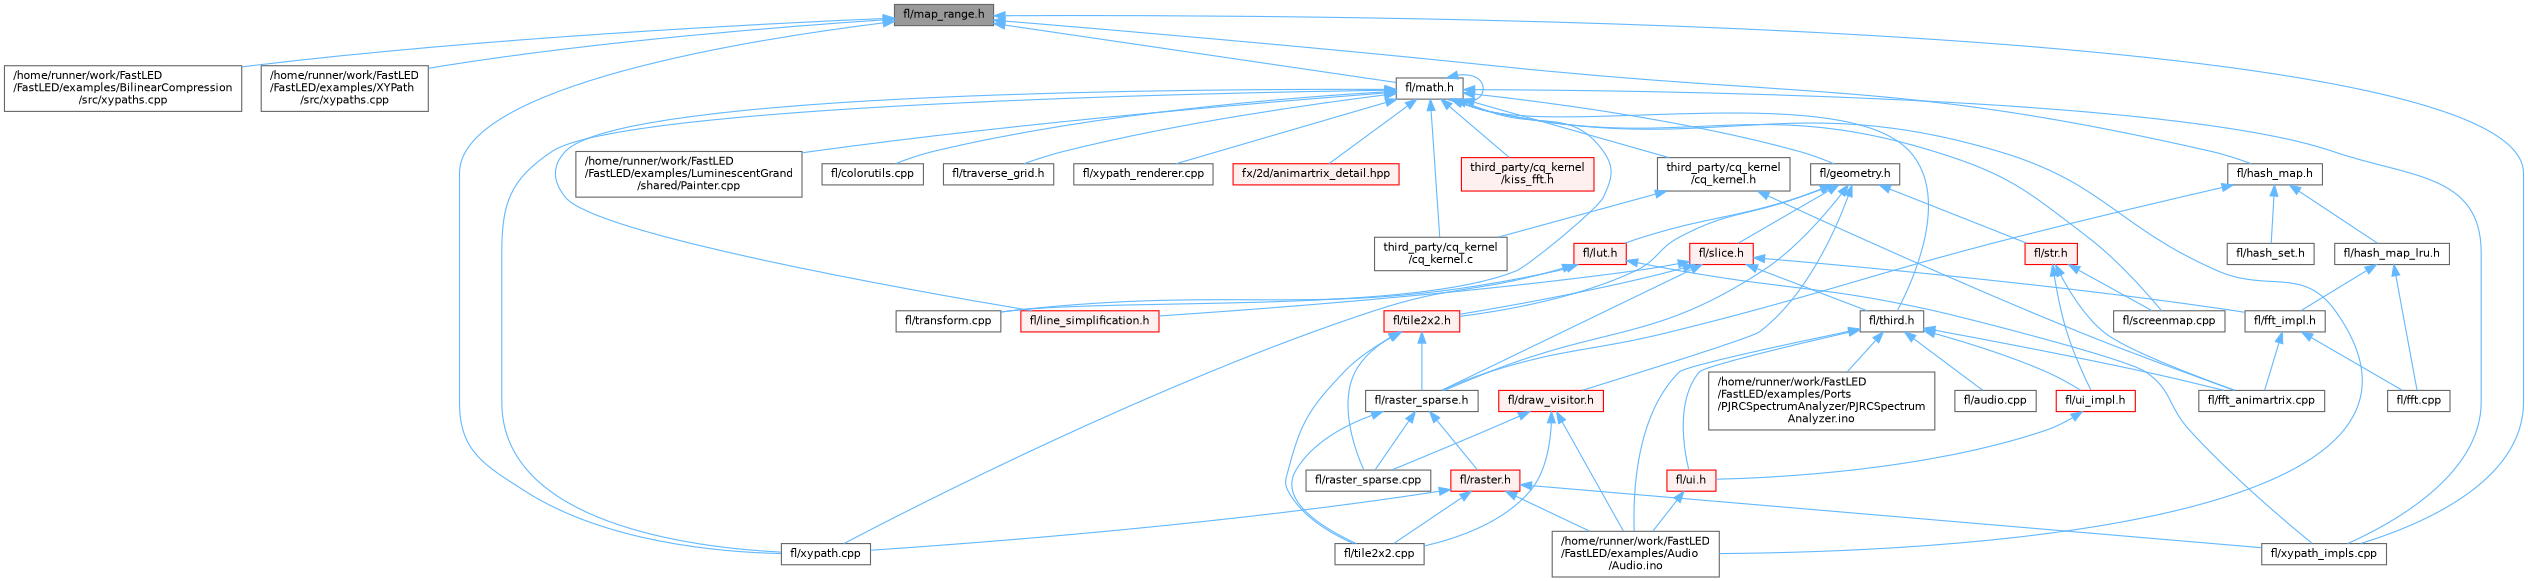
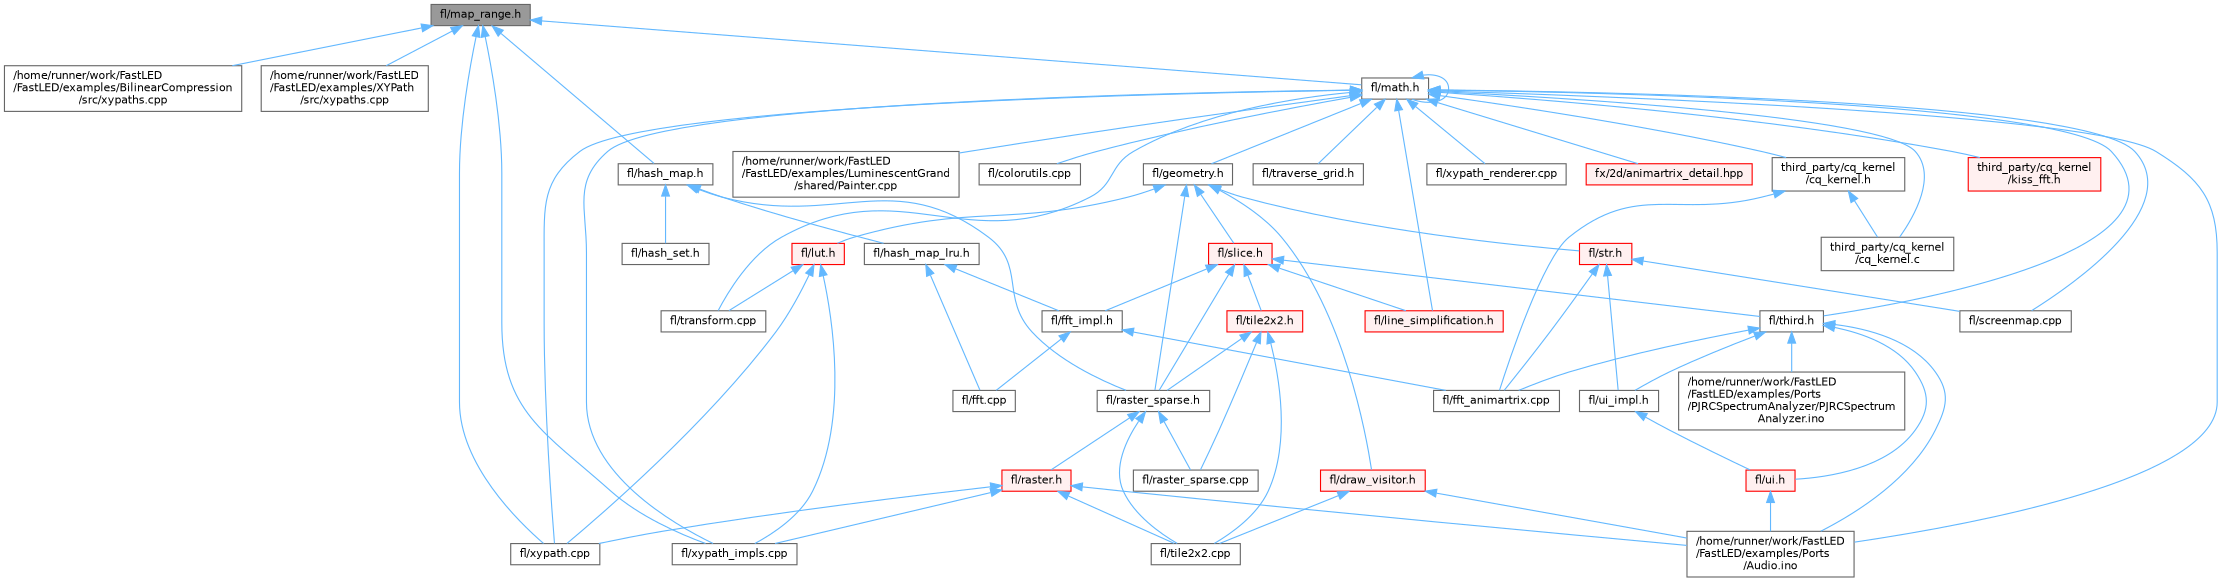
edge "fl/tile2x2.h" -> "fl/geometry.h": removed
node "fl/audio.cpp": removed
node "fl/ui_impl.h": color red -> grey40
edge "fl/raster_sparse.cpp" -> "fl/draw_visitor.h": removed
node "/home/runner/work/FastLED /FastLED/examples/Audio /Audio.ino": label "/home/runner/work/FastLED /FastLED/examples/Audio /Audio.ino" -> "/home/runner/work/FastLED /FastLED/examples/Ports /Audio.ino"
